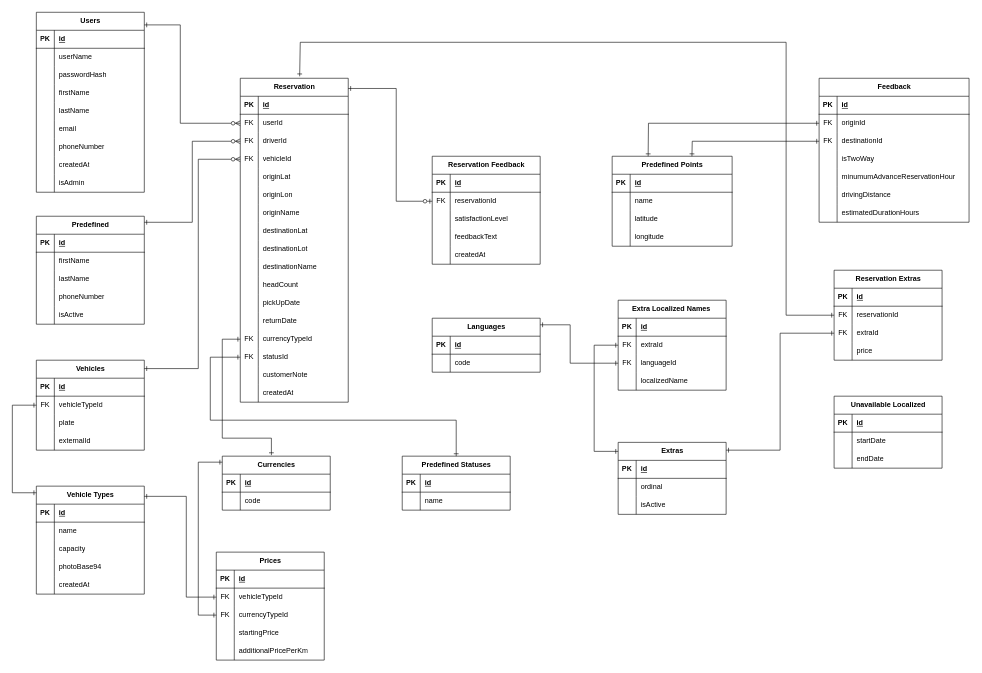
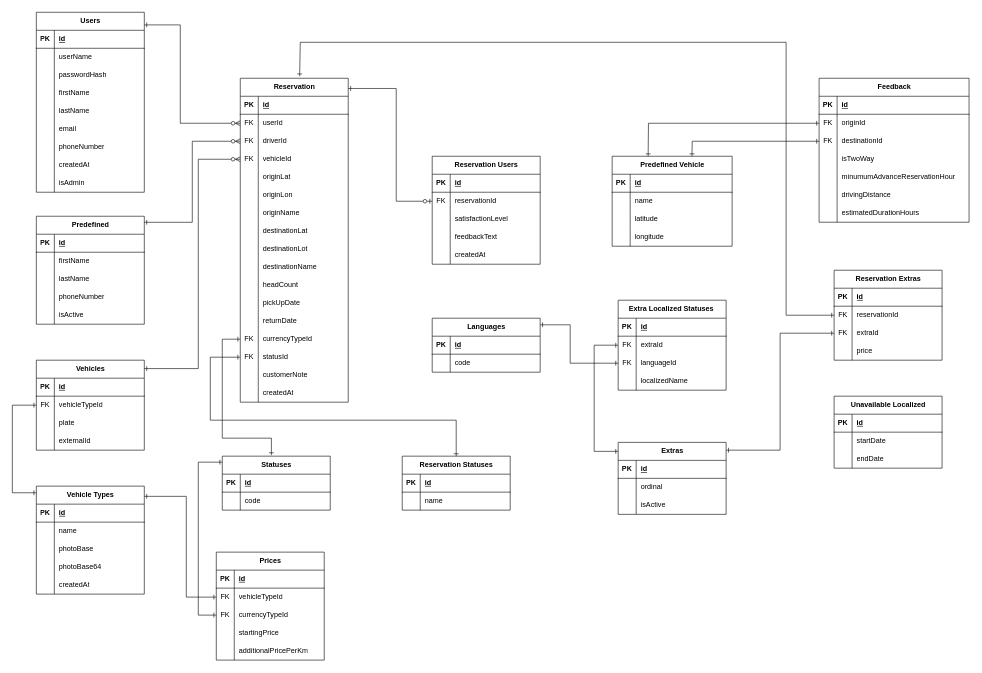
node "Reservation Feedback": label "Reservation Feedback" -> "Reservation Users"
node "Predefined Points": label "Predefined Points" -> "Predefined Vehicle"
node "Extra Localized Names": label "Extra Localized Names" -> "Extra Localized Statuses"
node "Currencies": label "Currencies" -> "Statuses"
node "Predefined Statuses": label "Predefined Statuses" -> "Reservation Statuses"
node "capacity": label "capacity" -> "photoBase"
node "photoBase94": label "photoBase94" -> "photoBase64"
